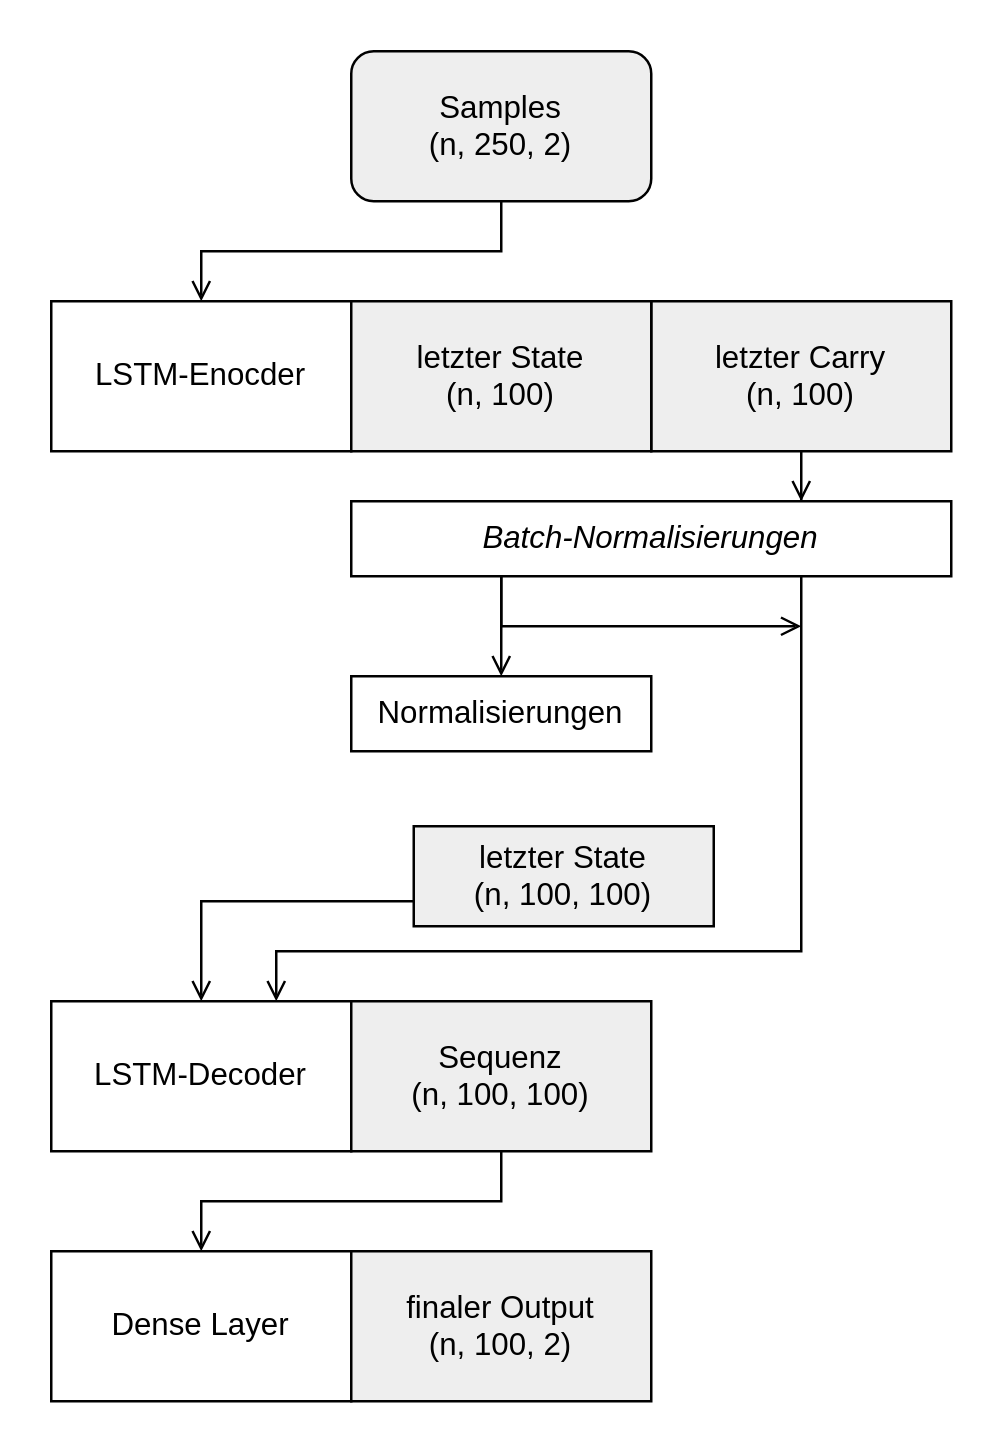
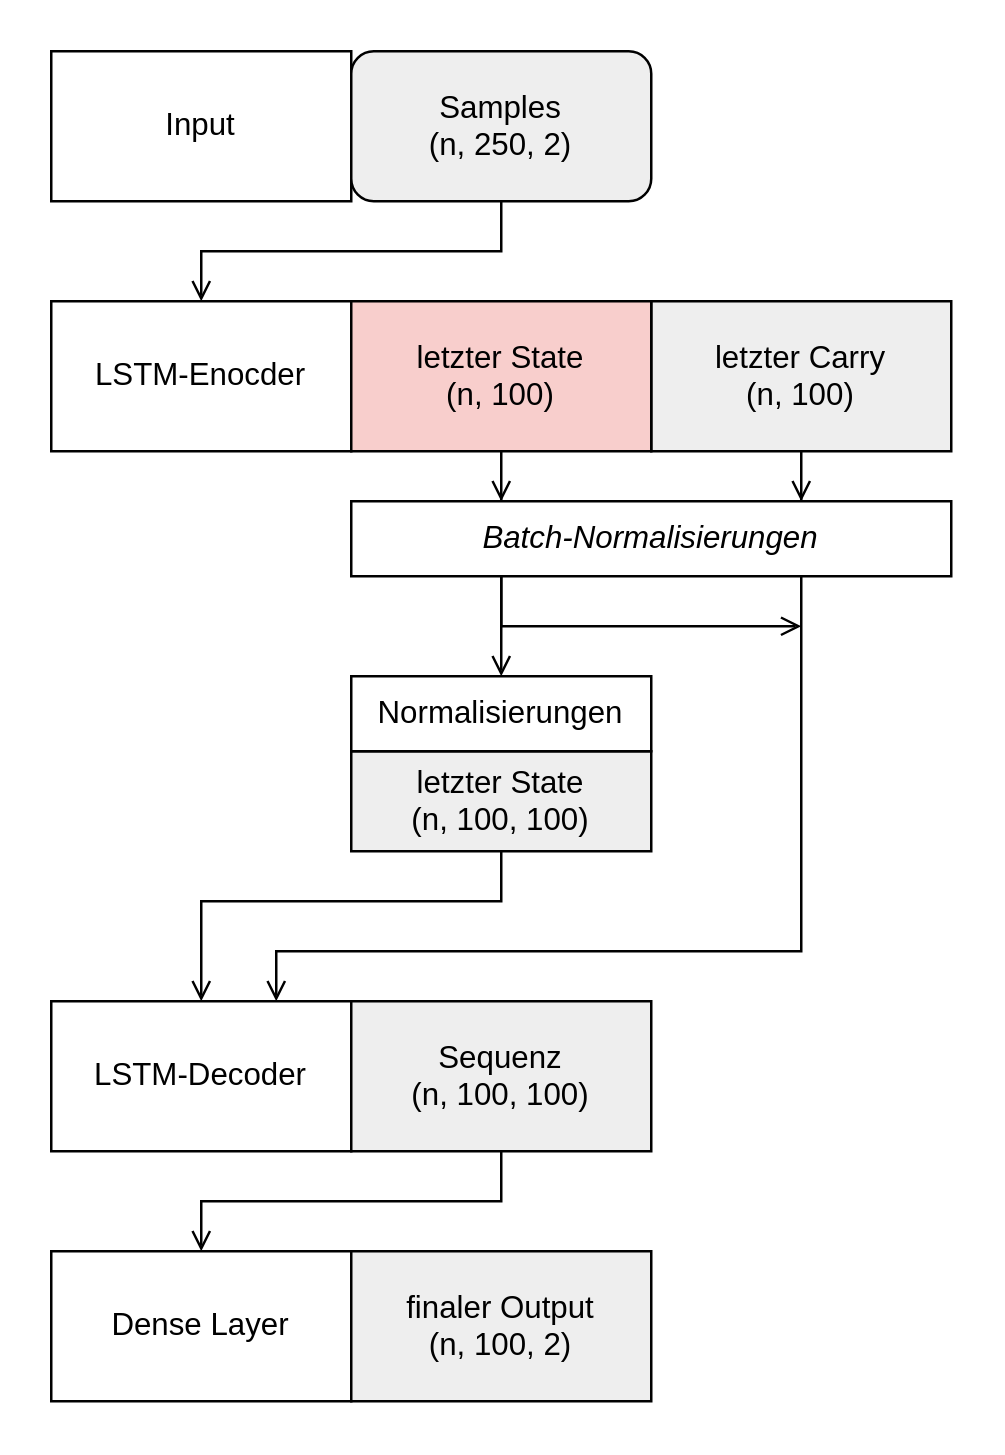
node "Input": added
node "letzter State(n, 100)": fillcolor #eeeeee -> #f8cecc
edge "letzter State(n, 100)" -> "Batch-Normalisierungen": added
node "letzter State (n, 100, 100)": moved (564, 876) -> (501, 801)
